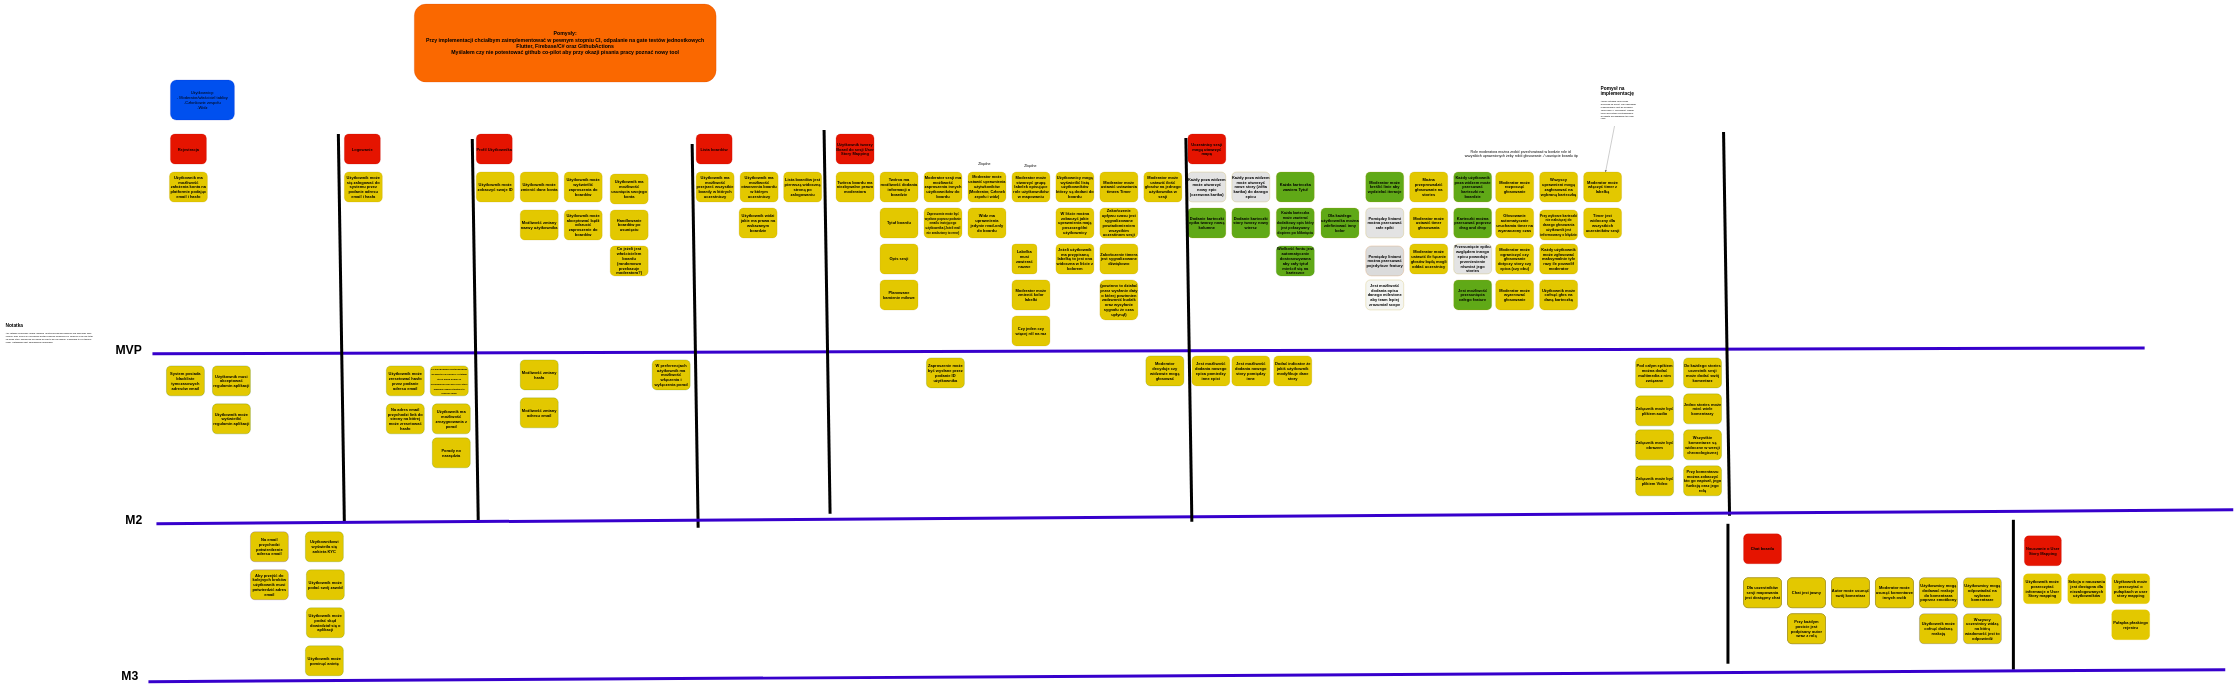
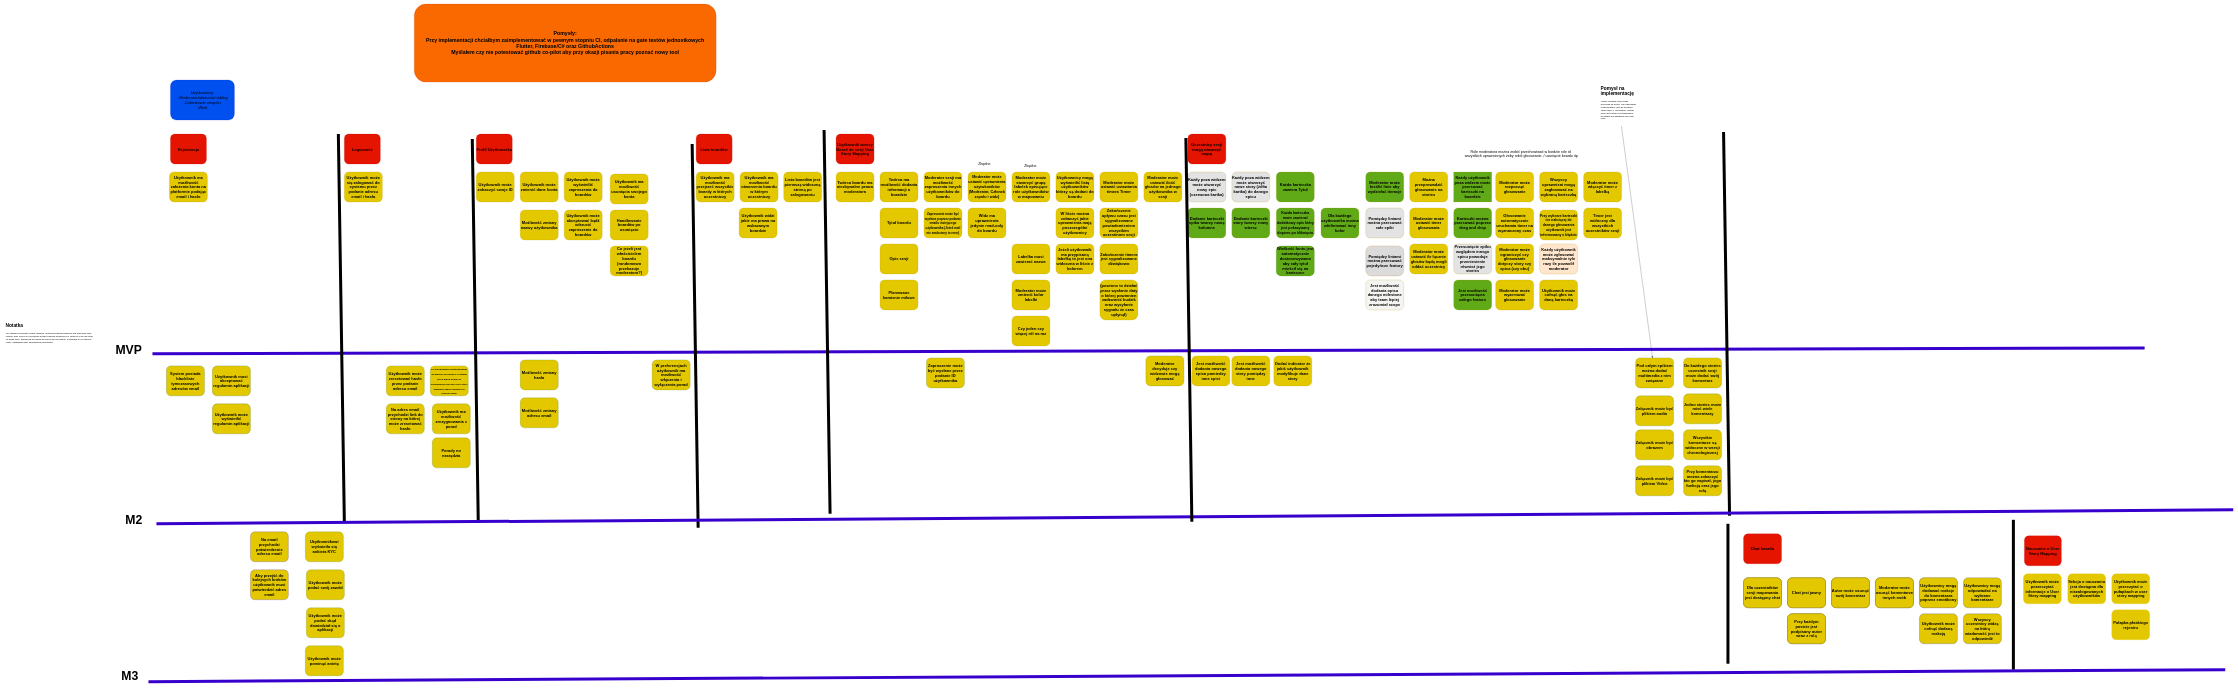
edge "Pomysł na implementacjęAdmin ustawia czas przez wybranie ile minut. Tak naprawdę przekazywany jest do serwera Time.now() + iloscMinut. Dzięki temu wszystkim użytkownikom wyświetli się dokładnie ten sam czas" -> "Moderator może włączyć timer z labelką": now "Pomysł na implementacjęAdmin ustawia czas przez wybranie ile minut. Tak naprawdę przekazywany jest do serwera Time.now() + iloscMinut. Dzięki temu wszystkim użytkownikom wyświetli się dokładnie ten sam czas" -> "Pod całym epikiem można dodać multimedia z nim związane"
node "Każdy użytkownik poza widzem może przesuwać karteczki na boardzie": shape rounded rectangle -> rectangle
node "Labelka musi zawierać nazwe": size 25x30 -> 38x30
node "Każdy użytkownik może zgłosować maksymalnie tyle razy ile pozwolił moderator": fillcolor #e3c800 -> #ffe6cc
